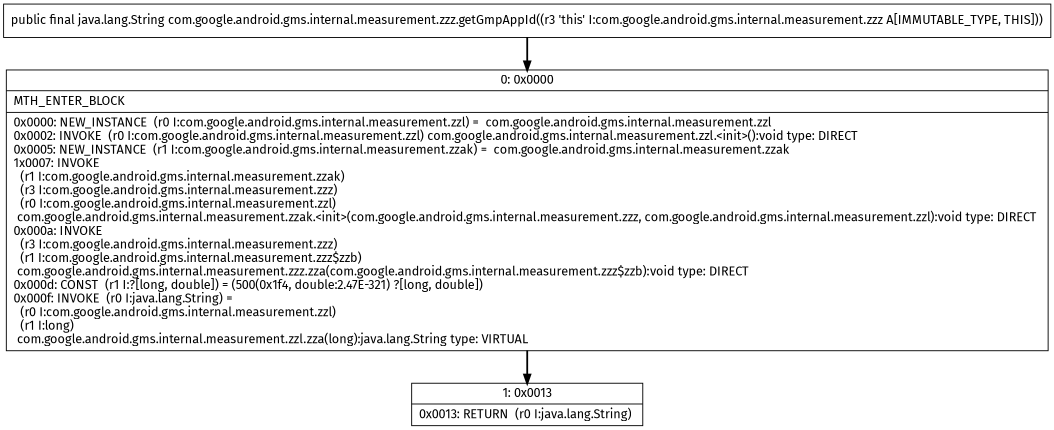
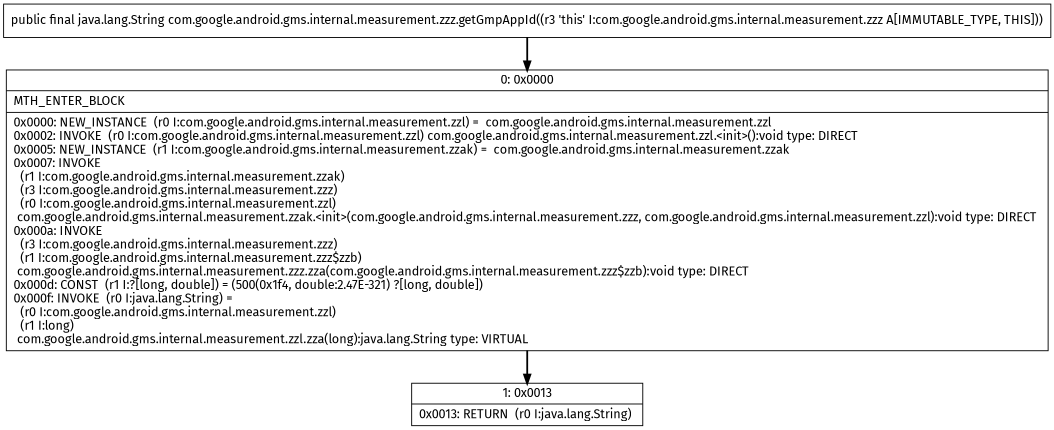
node "0: 0x0000": text "1x0007: INVOKE" -> "0x0007: INVOKE"
